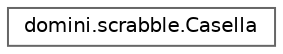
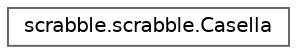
node "domini.scrabble.Casella": label "domini.scrabble.Casella" -> "scrabble.scrabble.Casella"
